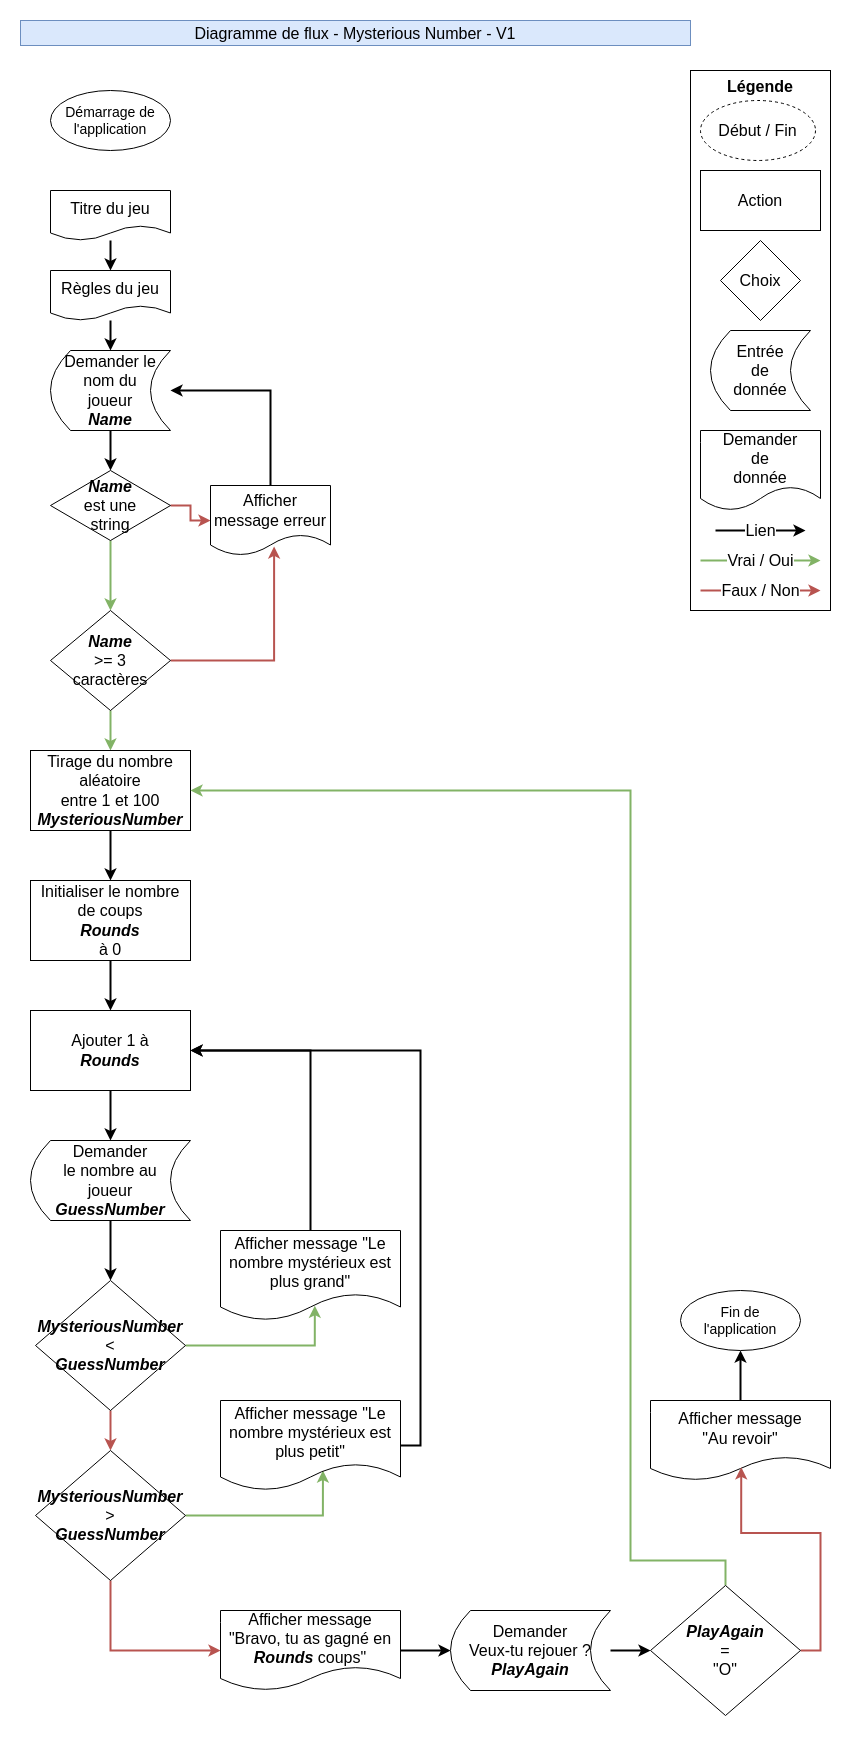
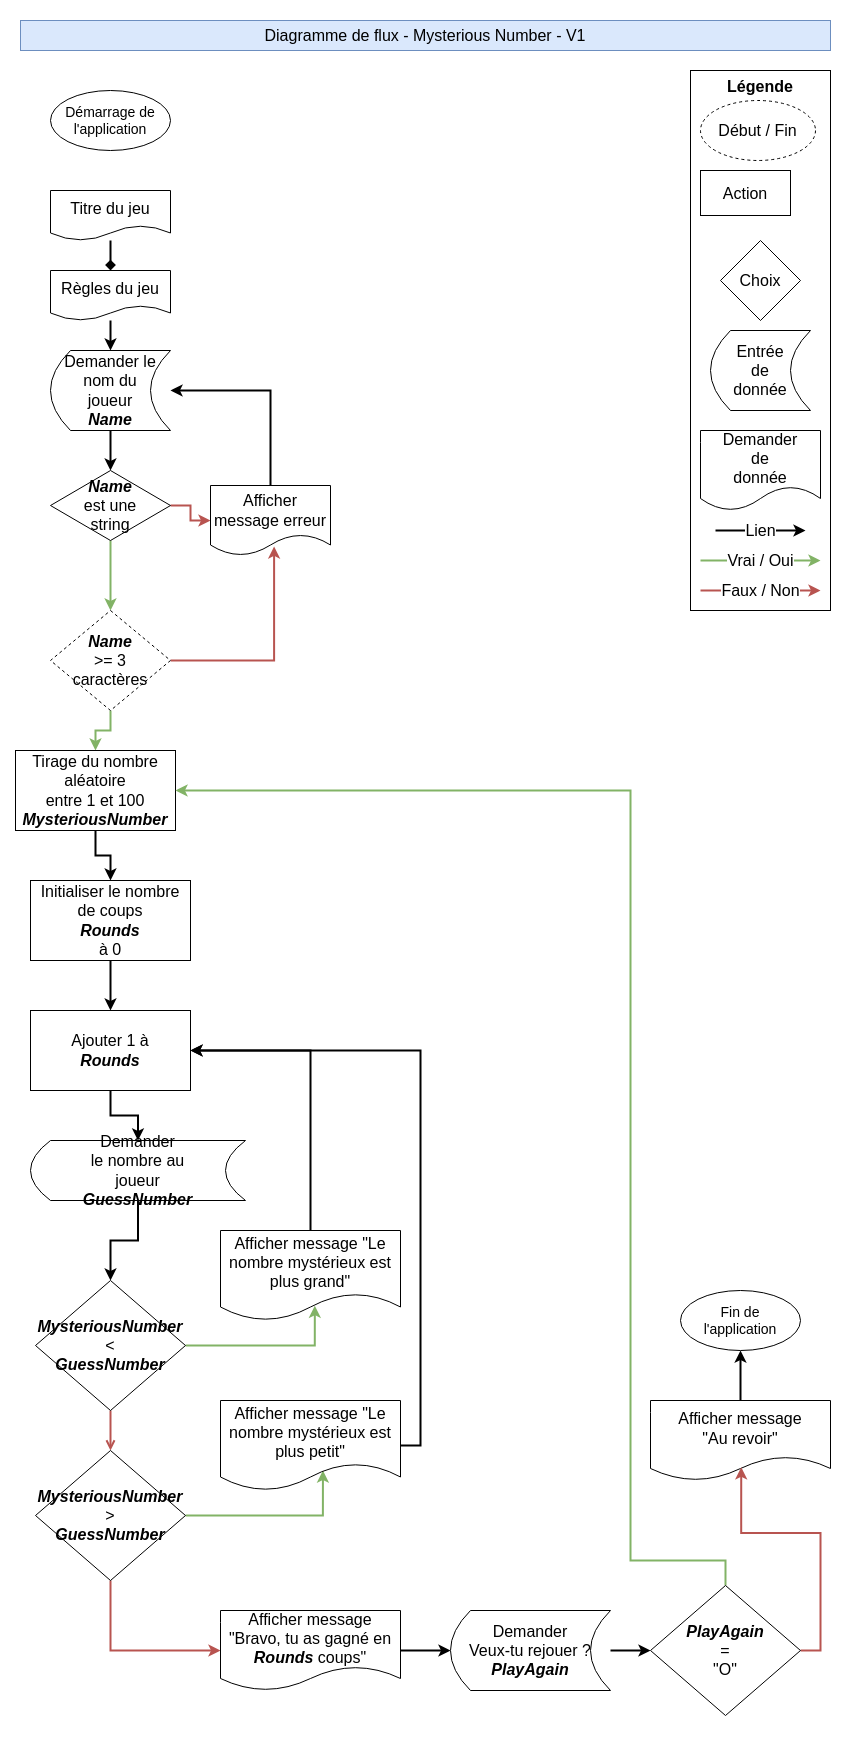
node "Diagramme de flux - Mysterious Number - V1": size 670x25 -> 810x30
node "Action": size 120x60 -> 90x45
edge "Titre du jeu" -> "Règles du jeu": arrowhead classic -> diamond
node "Name >= 3 caractères": style solid -> dashed
node "Tirage du nombre aléatoire entre 1 et 100 MysteriousNumber": moved (111, 791) -> (96, 791)
node "Demander le nombre au joueur GuessNumber": size 160x80 -> 215x60
edge "MysteriousNumber < GuessNumber" -> "MysteriousNumber > GuessNumber": arrowhead classic -> open
